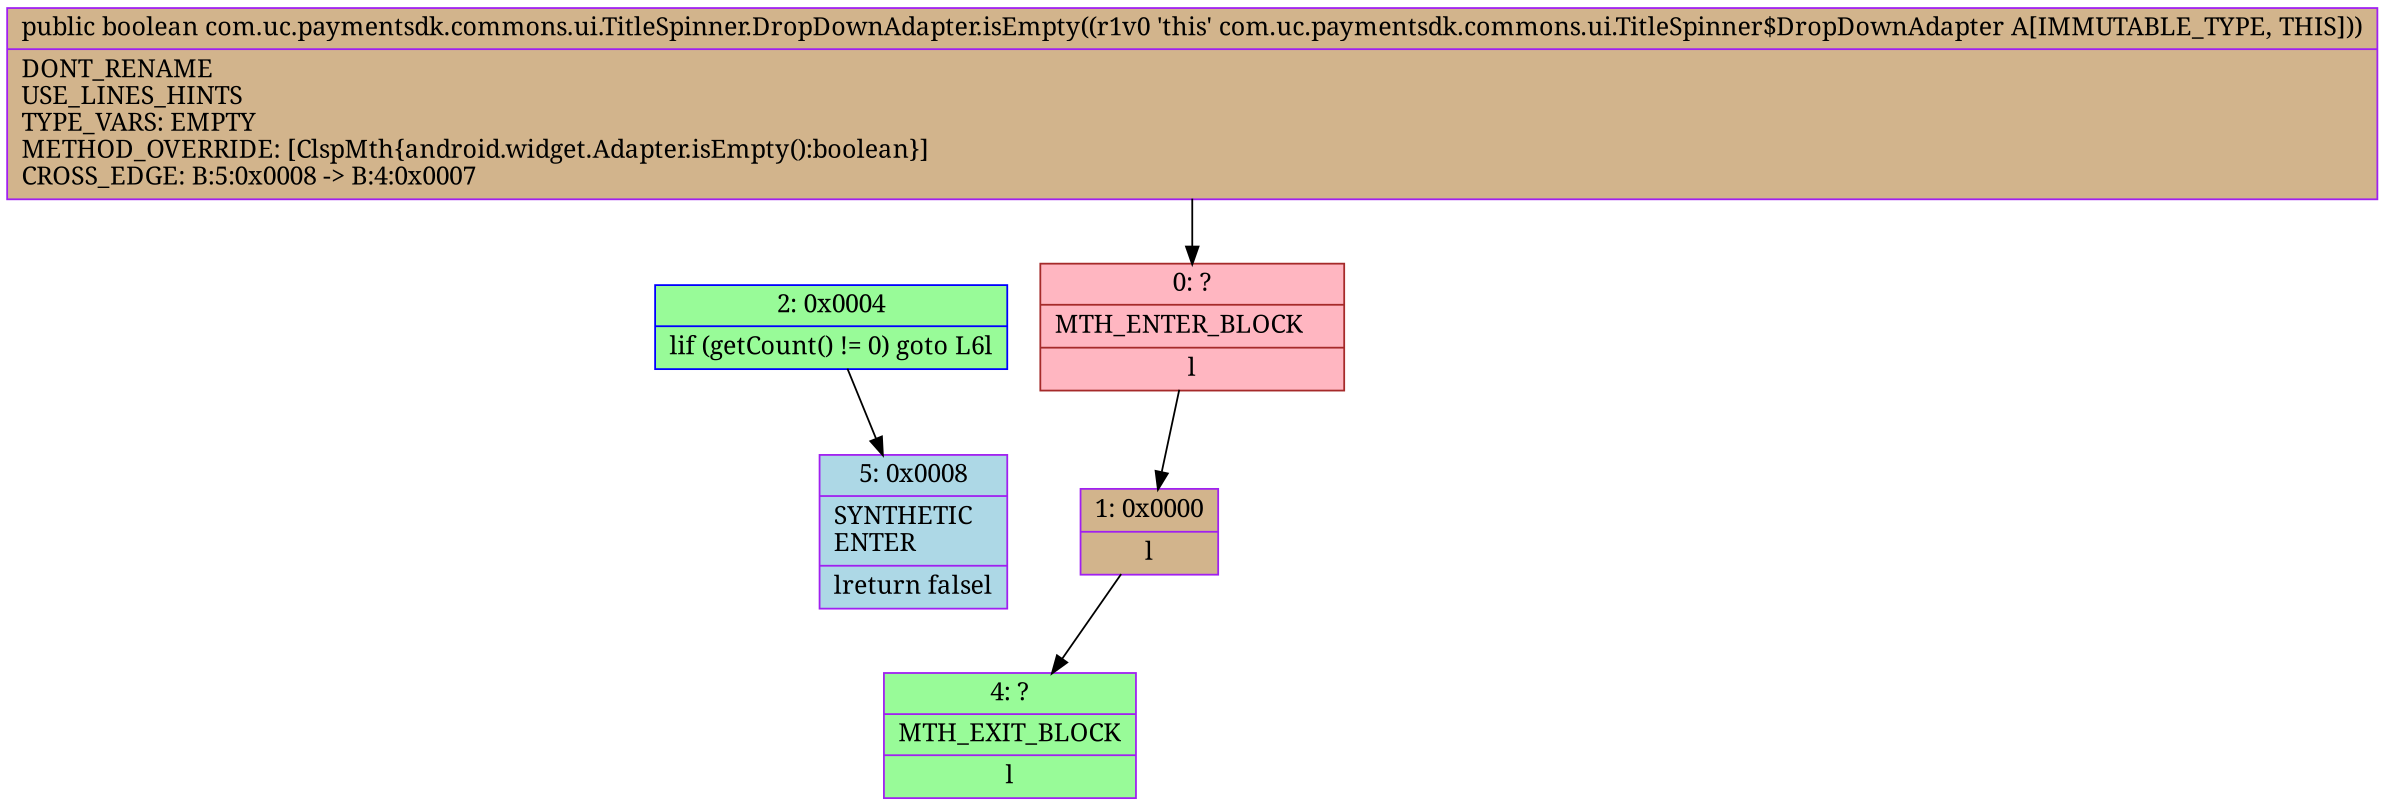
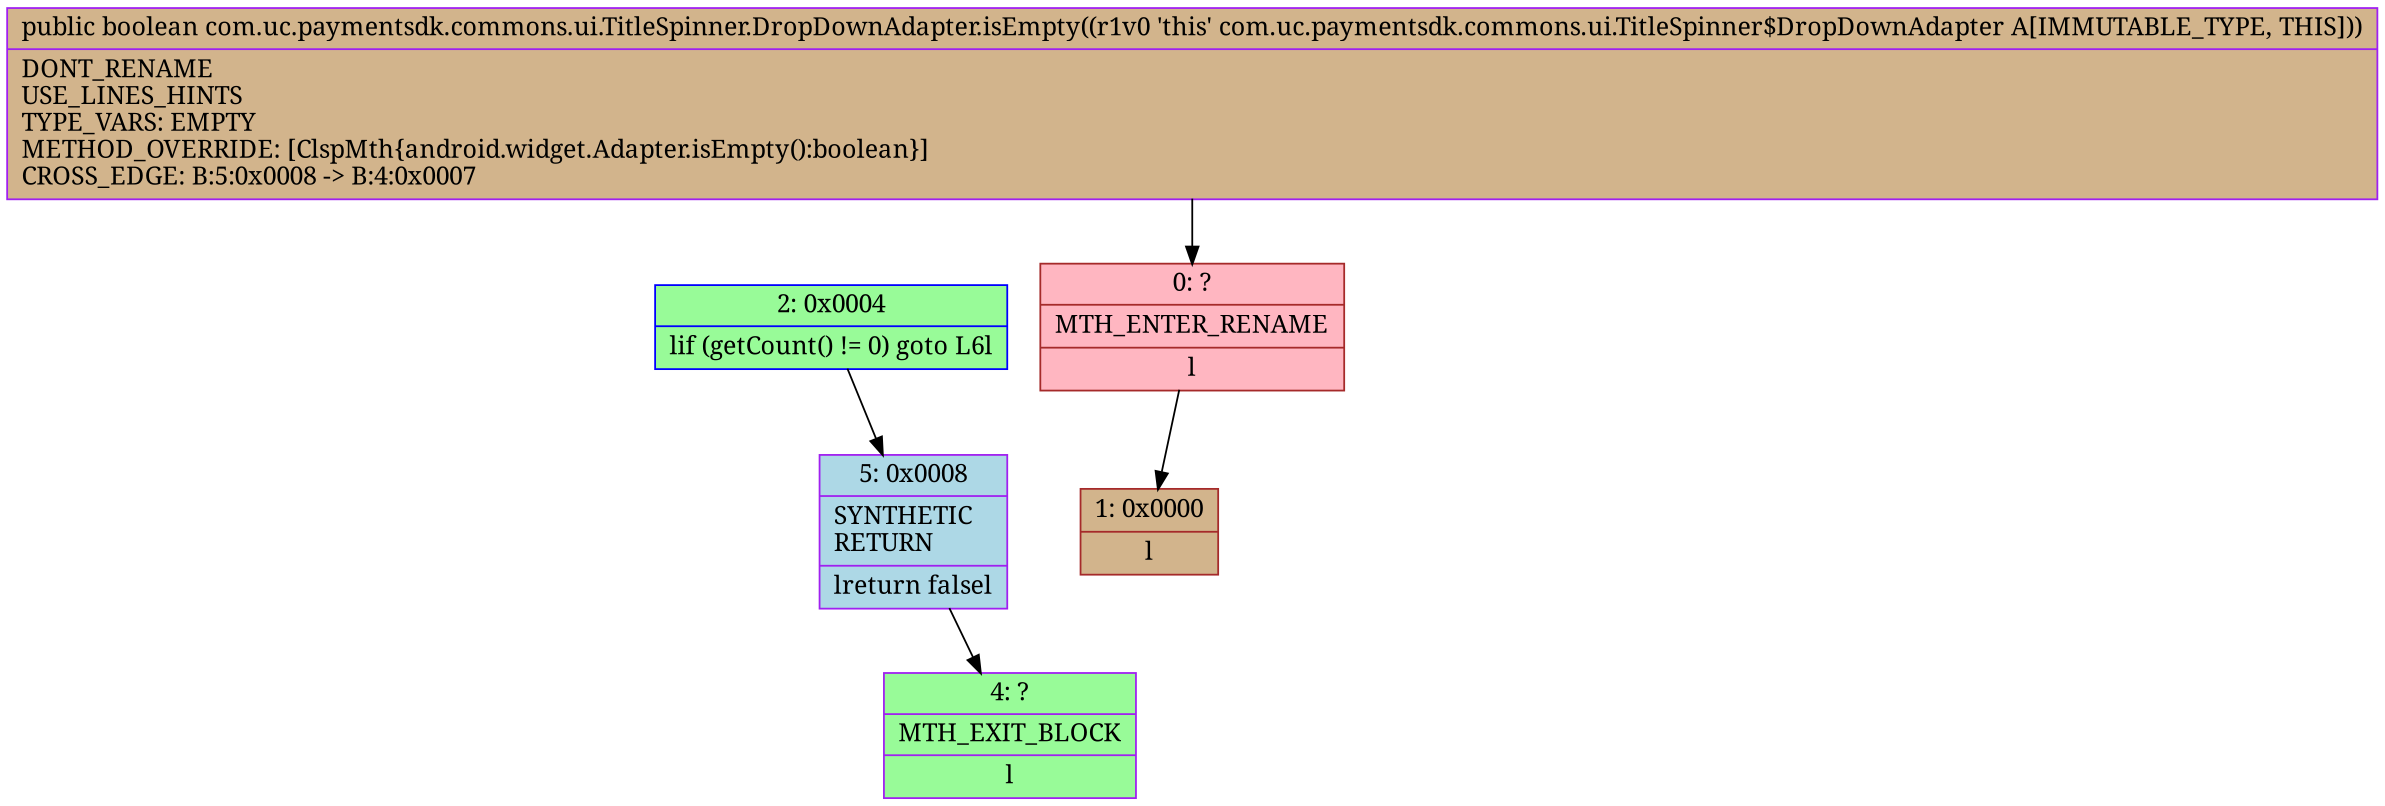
node "0: ?": text "MTH_ENTER_BLOCK" -> "MTH_ENTER_RENAME"
node "1: 0x0000": color purple -> brown
node "5: 0x0008": text "ENTER" -> "RETURN"
edge "1: 0x0000" -> "4: ?": now "5: 0x0008" -> "4: ?"
